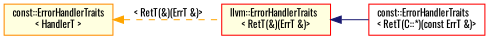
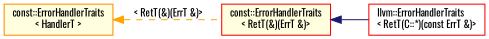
node "llvm::ErrorHandlerTraits < RetT(&)(ErrT &)>": label "llvm::ErrorHandlerTraits < RetT(&)(ErrT &)>" -> "const::ErrorHandlerTraits < RetT(&)(ErrT &)>"
node "const::ErrorHandlerTraits < RetT(C::*)(const ErrT &)>": label "const::ErrorHandlerTraits < RetT(C::*)(const ErrT &)>" -> "llvm::ErrorHandlerTraits < RetT(C::*)(const ErrT &)>"
